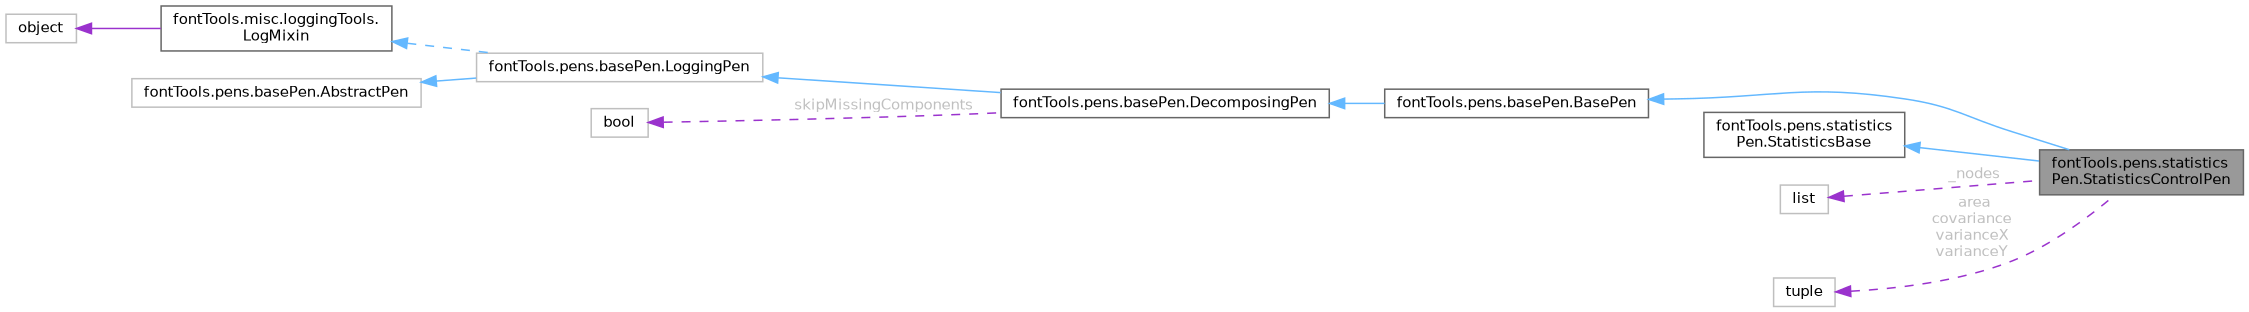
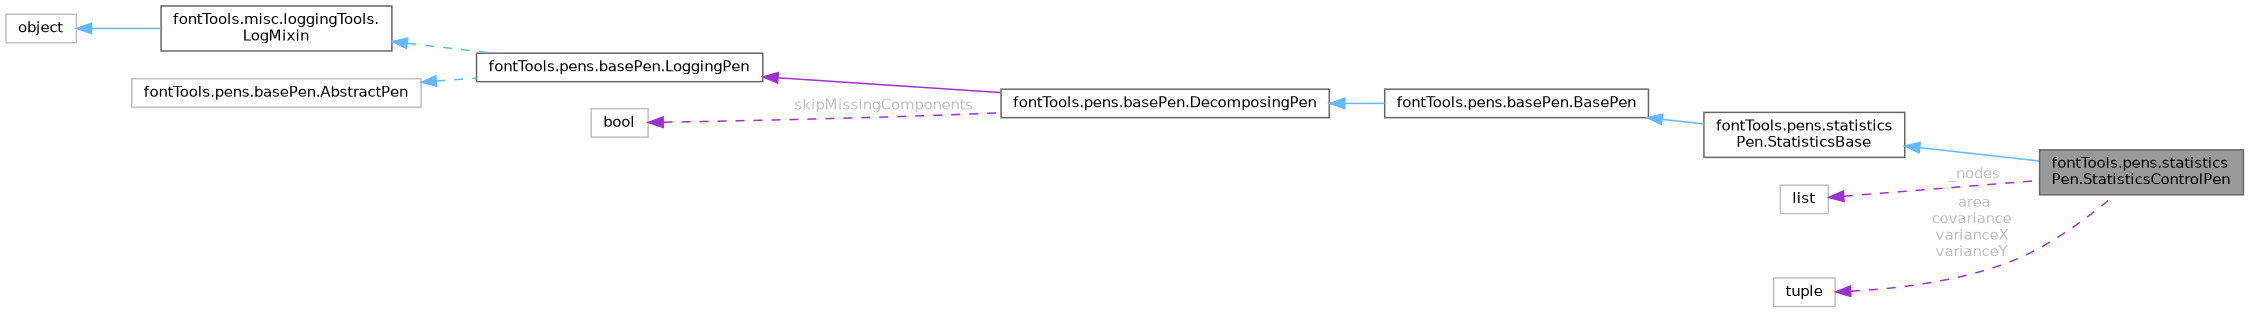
edge "fontTools.misc.loggingTools. LogMixin" -> "object": color darkorchid3 -> steelblue1
node "fontTools.pens.basePen.LoggingPen": color grey75 -> gray40
edge "fontTools.pens.basePen.LoggingPen" -> "fontTools.pens.basePen.AbstractPen": style solid -> dashed
edge "fontTools.pens.basePen.DecomposingPen" -> "fontTools.pens.basePen.LoggingPen": color steelblue1 -> darkorchid3
edge "fontTools.pens.statistics Pen.StatisticsControlPen" -> "fontTools.pens.basePen.BasePen": now "fontTools.pens.statistics Pen.StatisticsBase" -> "fontTools.pens.basePen.BasePen"
